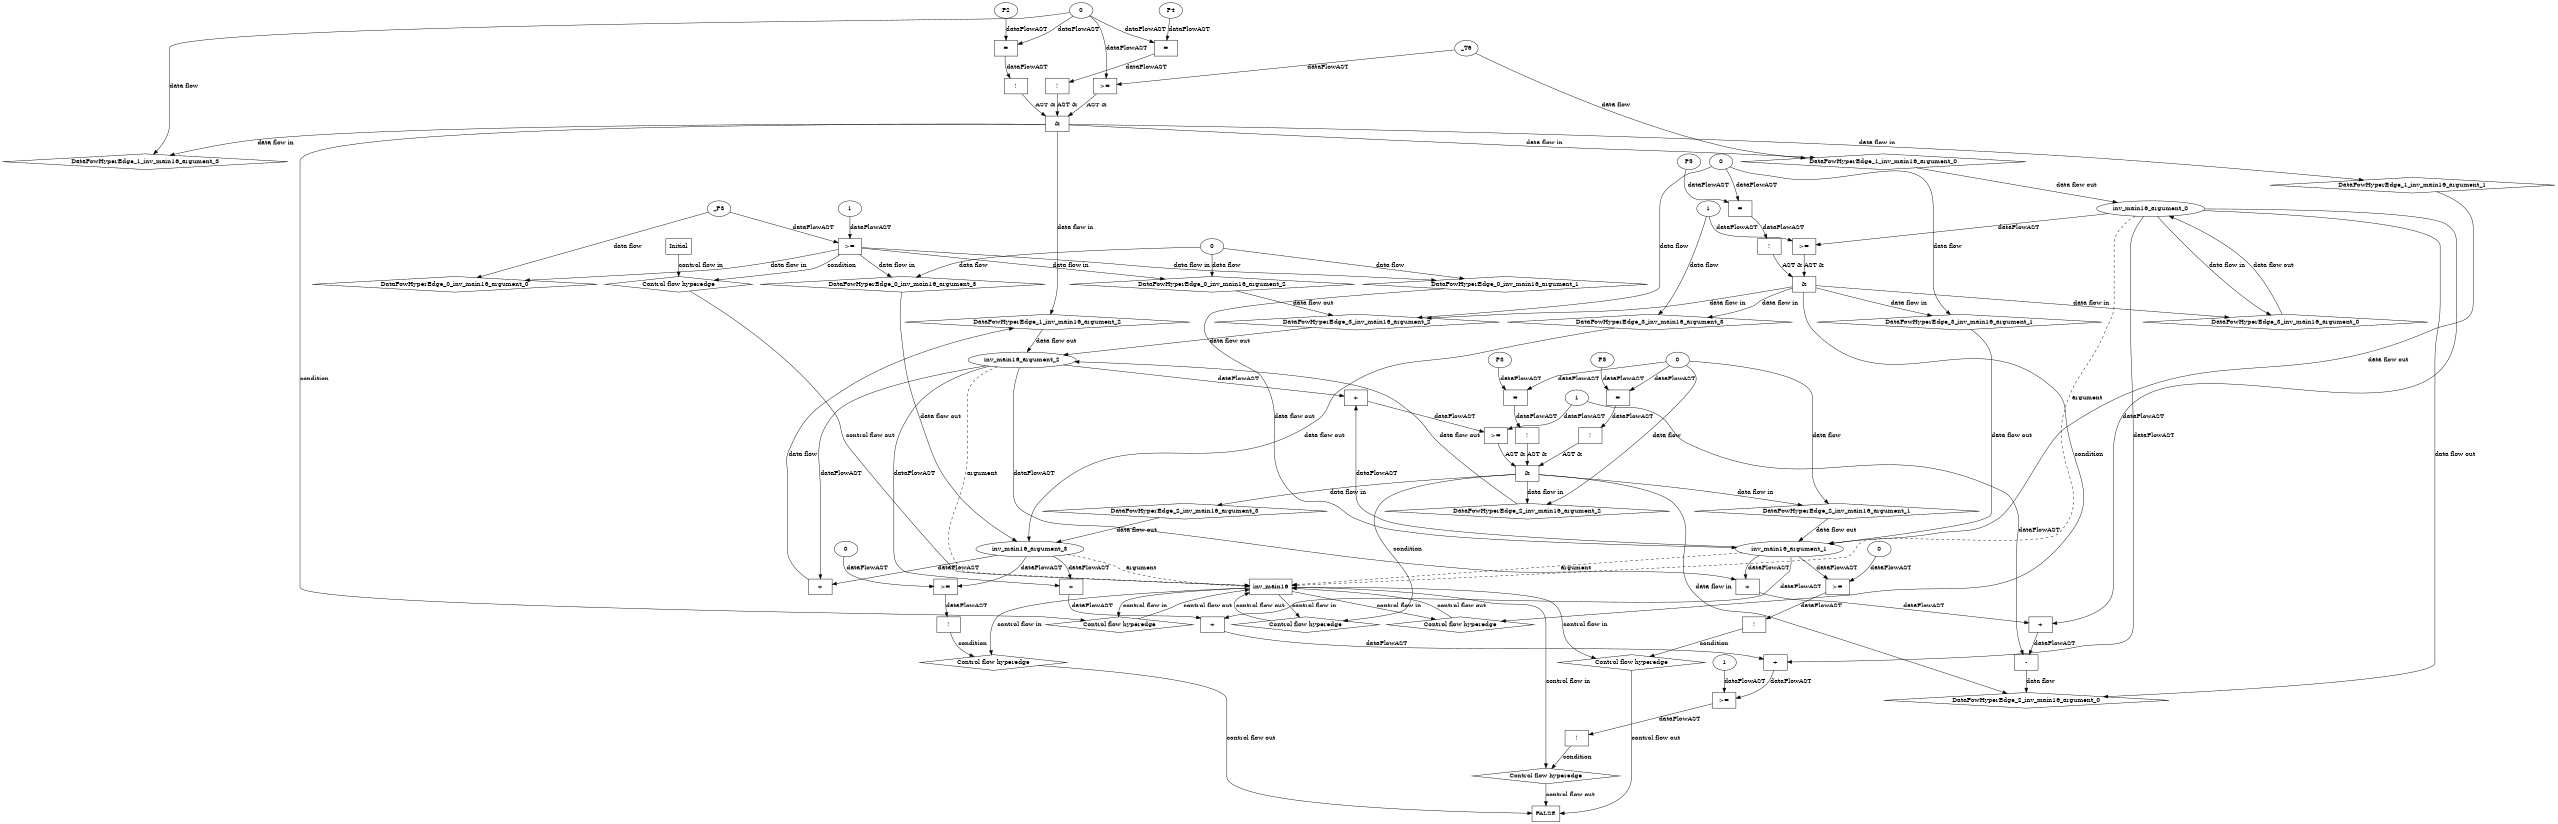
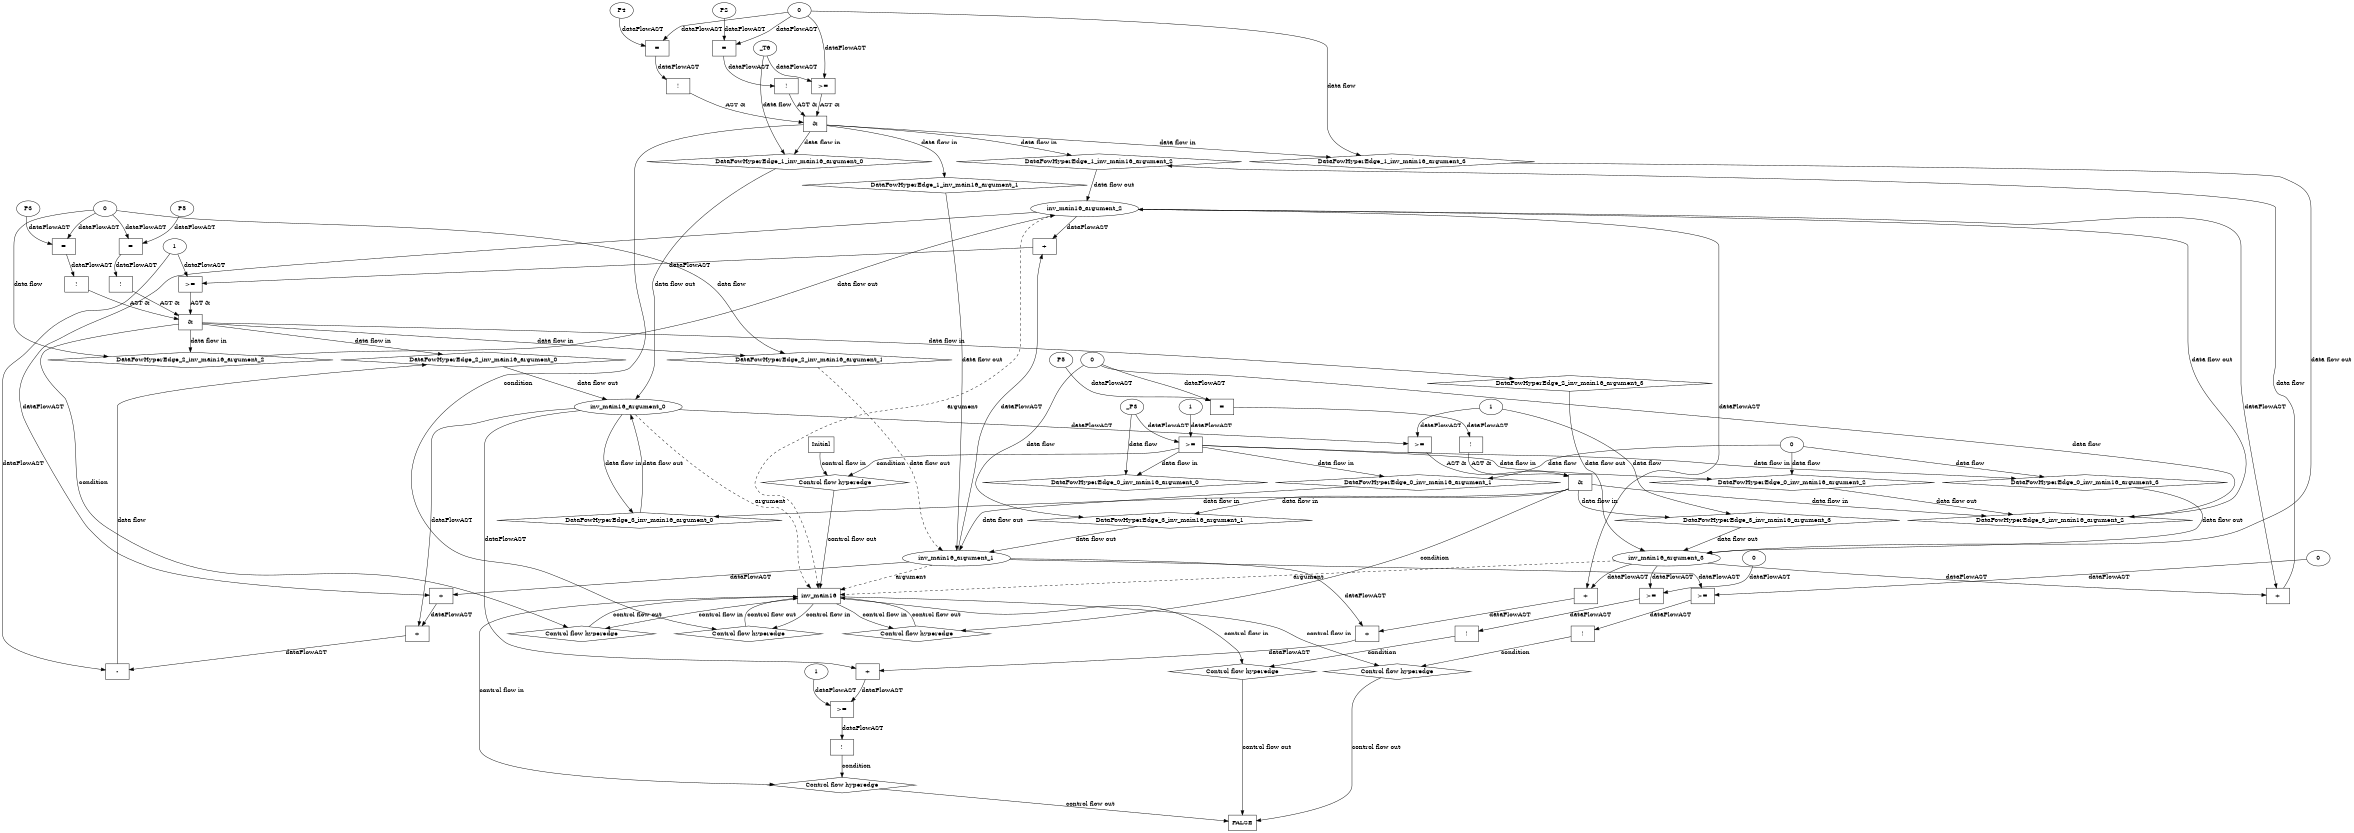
edge "DataFowHyperEdge_1_inv_main16_argument_3" -> "inv_main16_argument_3": added, label "data flow out"
edge "inv_main16_argument_0" -> "DataFowHyperEdge_2_inv_main16_argument_0": reversed
edge "DataFowHyperEdge_2_inv_main16_argument_1" -> "inv_main16_argument_1": style solid -> dashed
